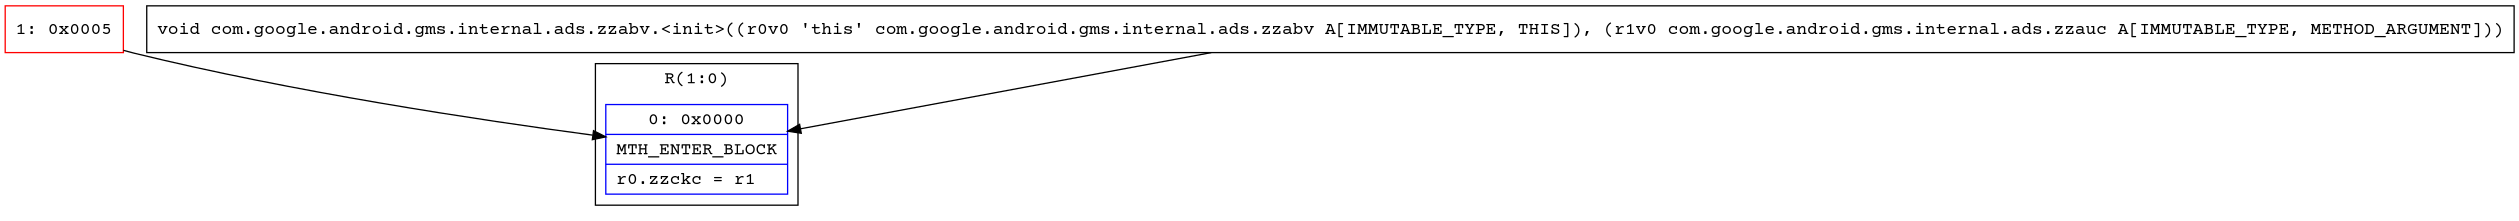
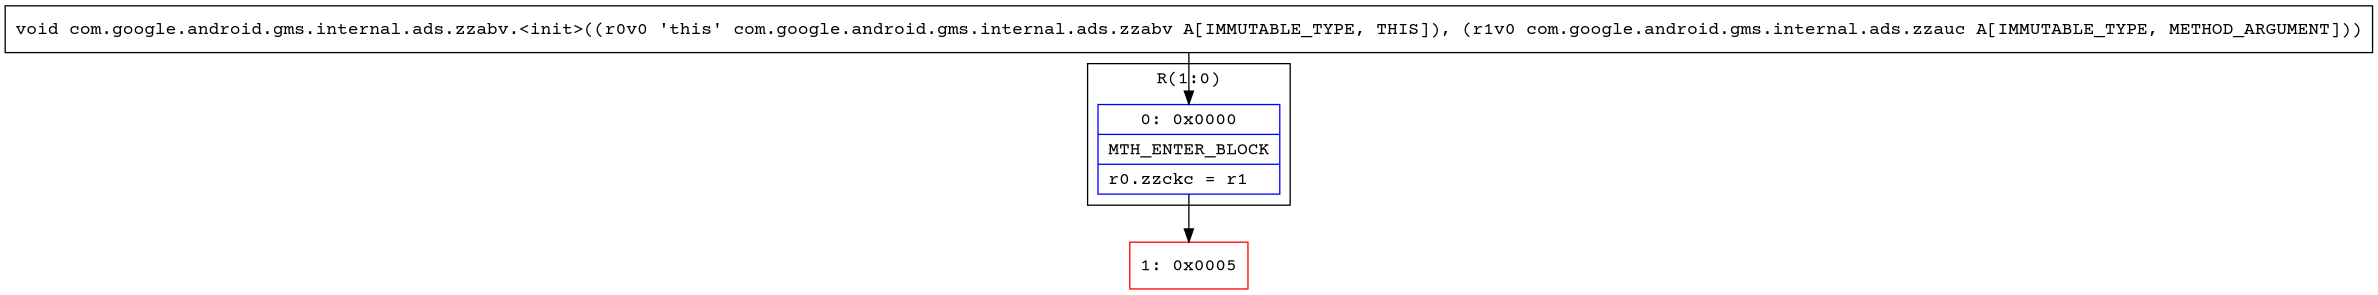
edge "1: 0x0005" -> "0: 0x0000": reversed
